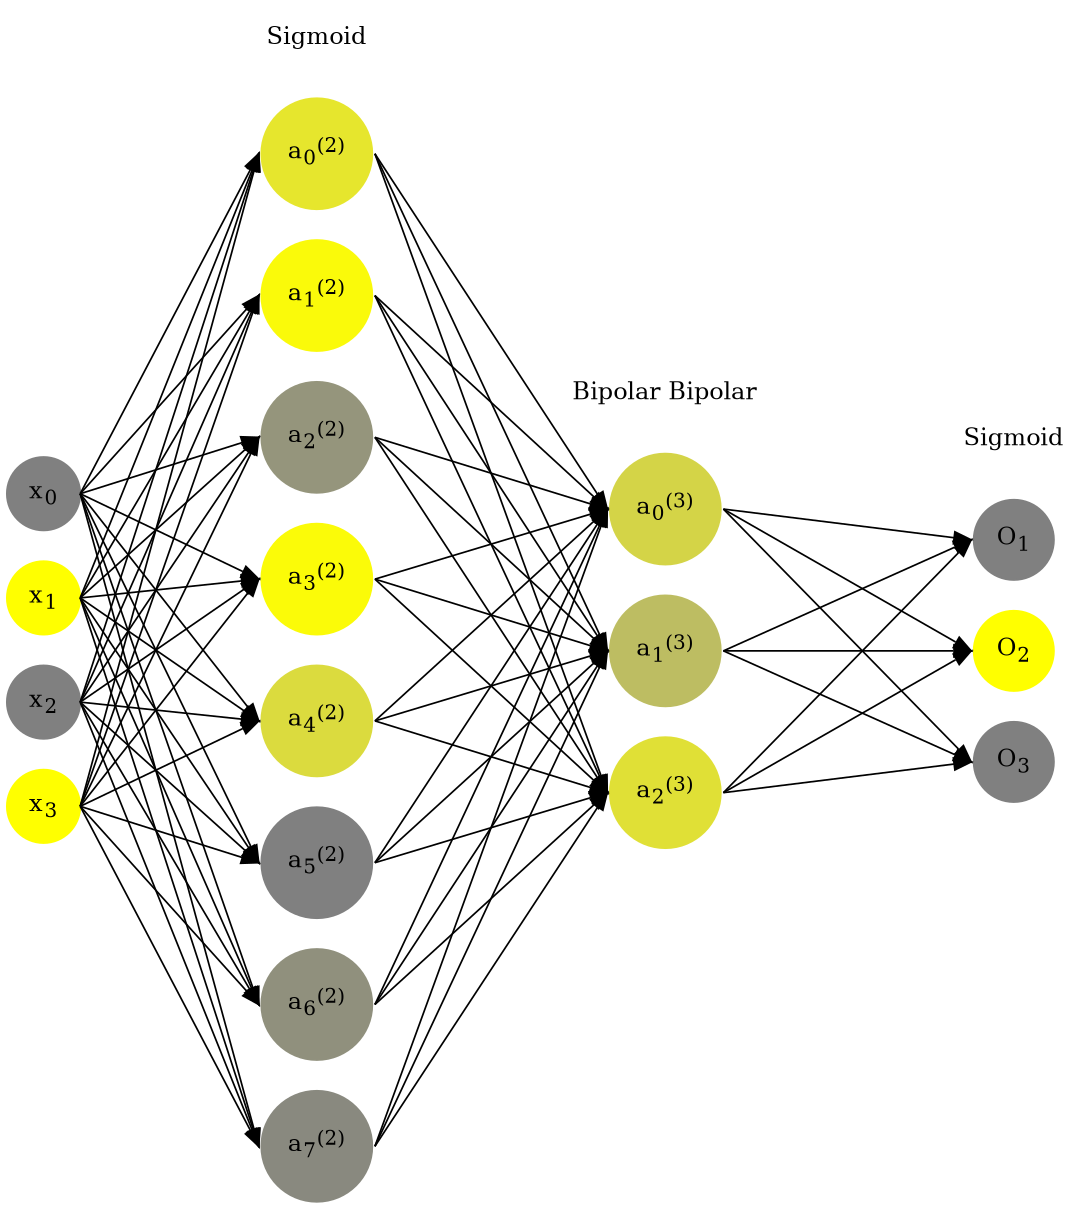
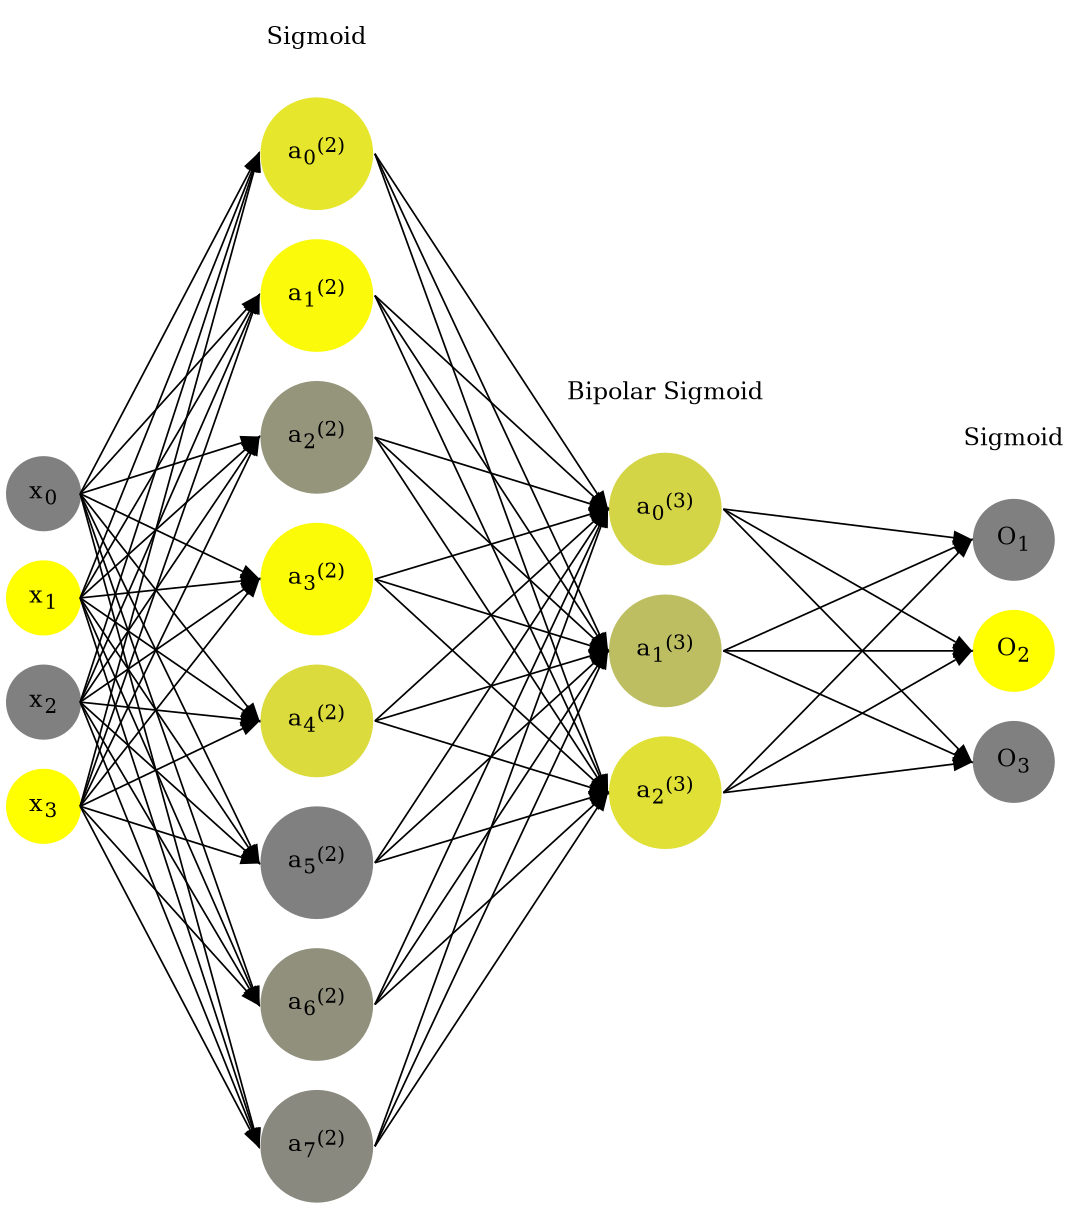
node "Bipolar Bipolar": label "Bipolar Bipolar" -> "Bipolar Sigmoid"
